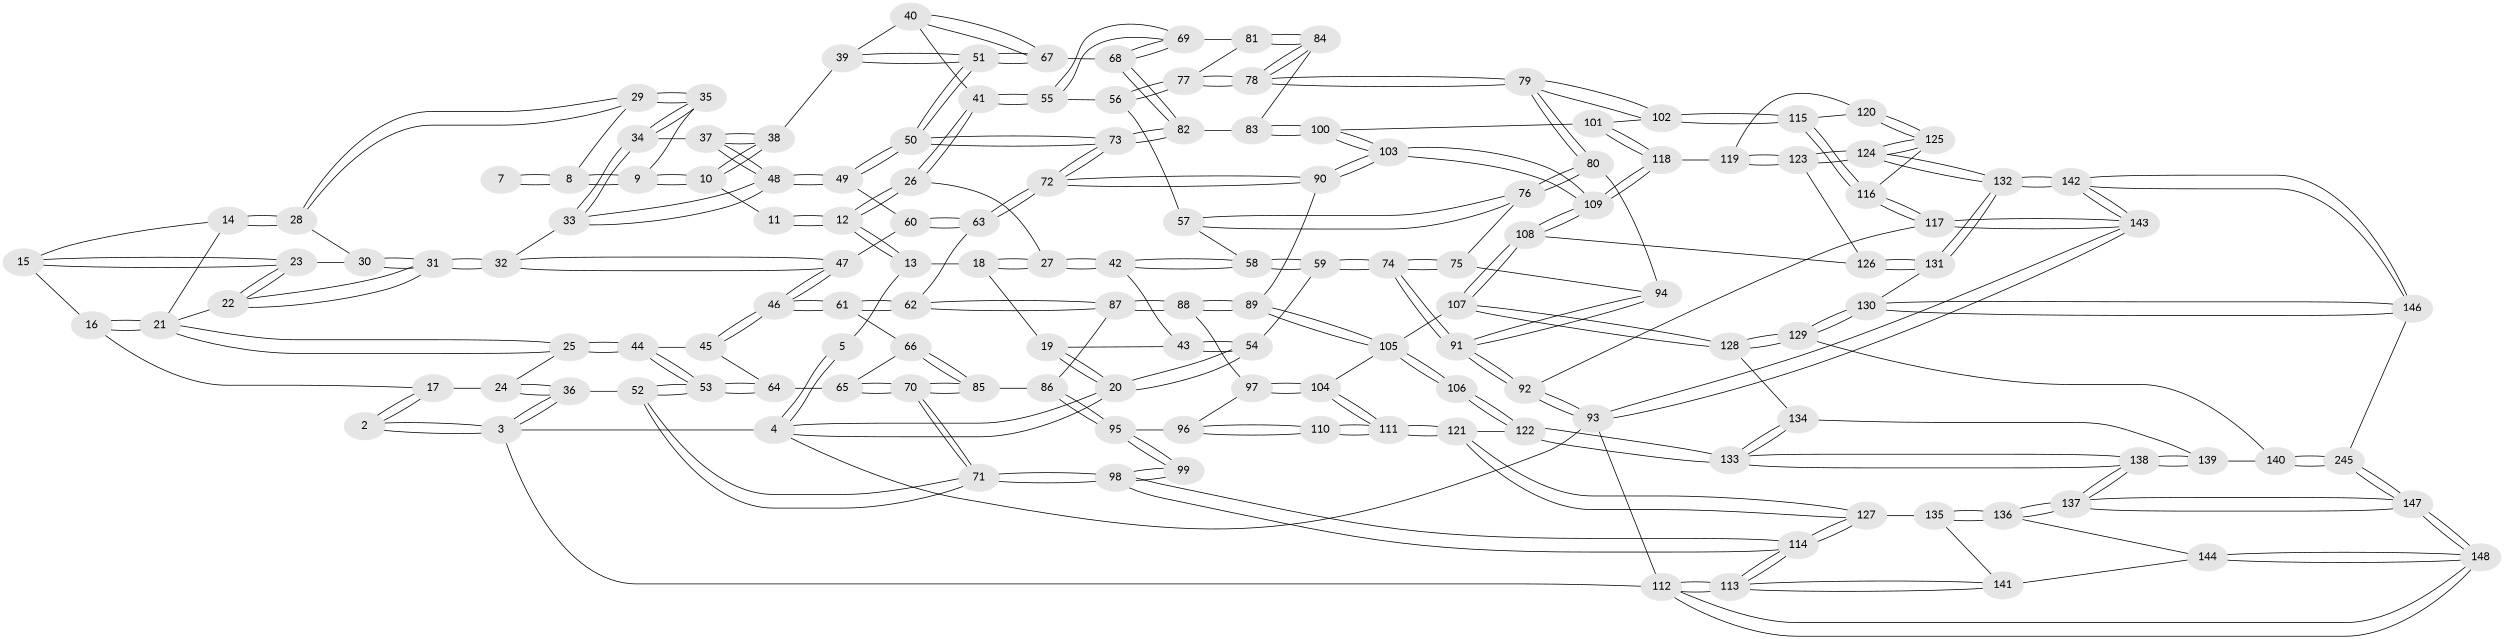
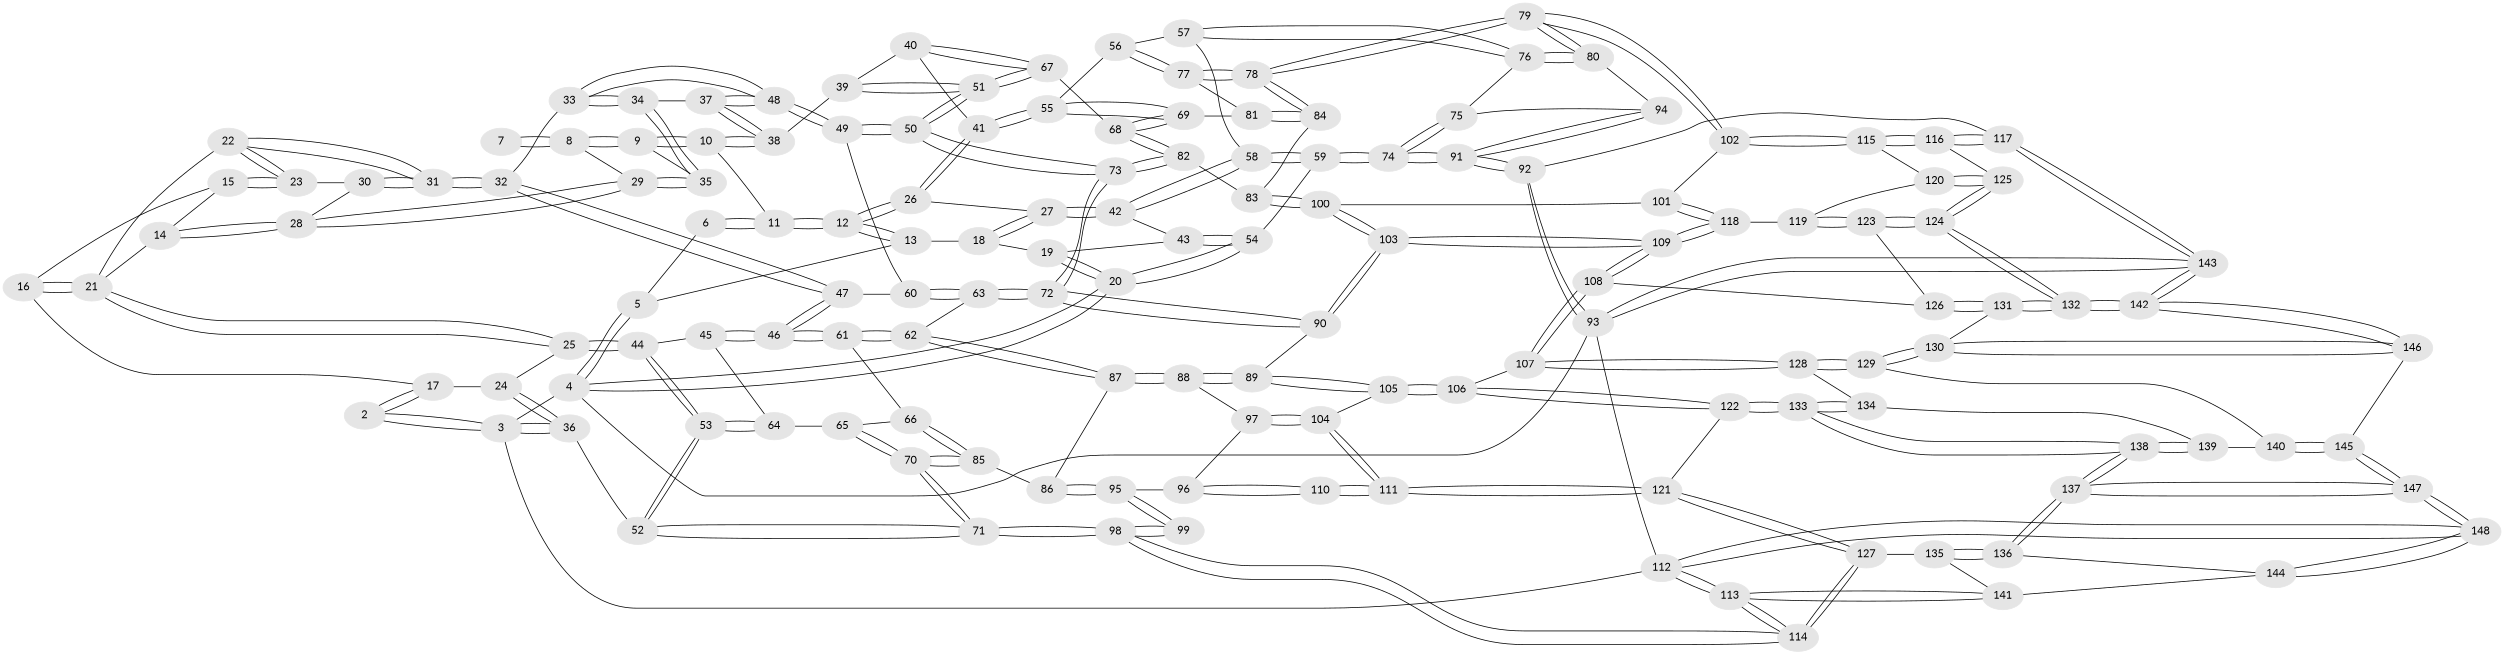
node "6": added
edge "107" -- "105": now "107" -- "106"
node "245": label "245" -> "145"
